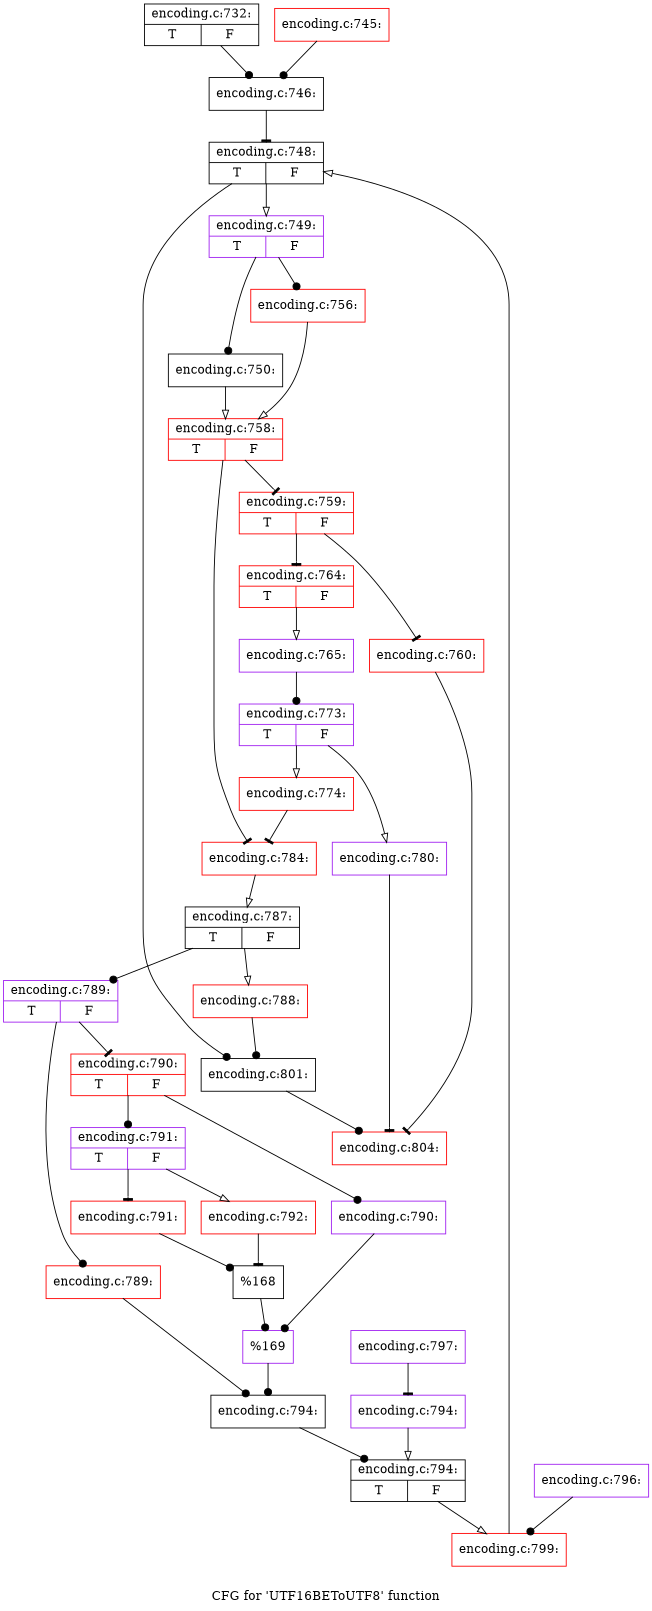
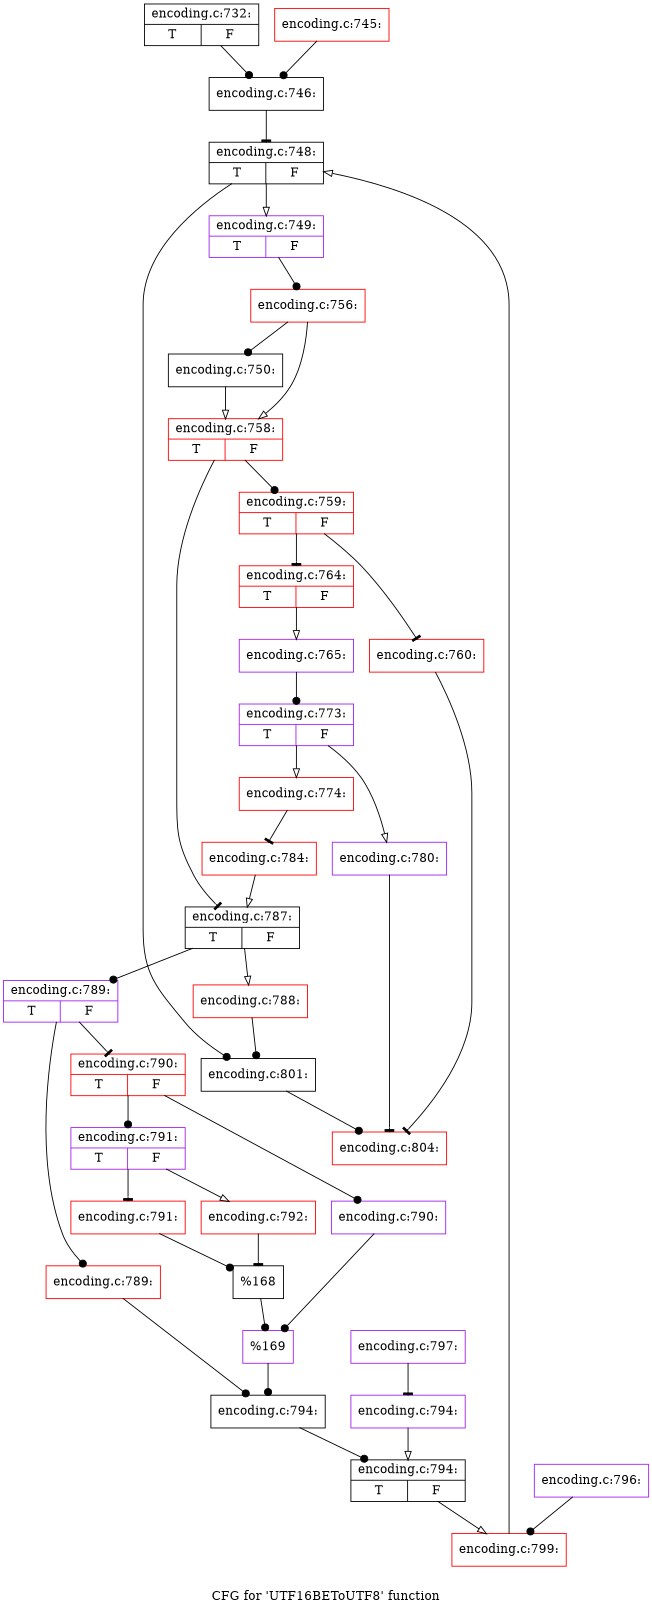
edge "encoding.c:749:" -> "encoding.c:750:": now "encoding.c:756:" -> "encoding.c:750:"
edge "encoding.c:758:" -> "encoding.c:759:": arrowhead tee -> dot
edge "encoding.c:758:" -> "encoding.c:784:": now "encoding.c:758:" -> "encoding.c:787:"
